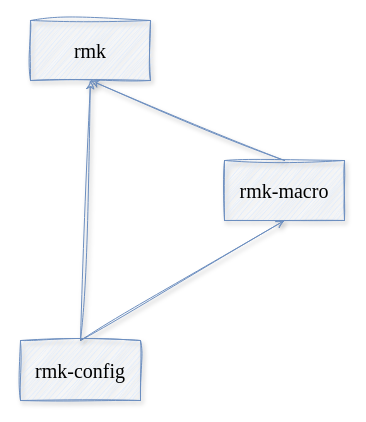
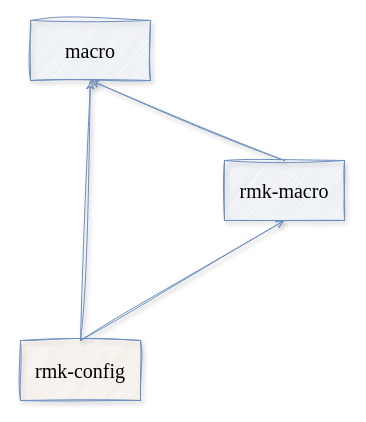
node "rmk": label "rmk" -> "macro"
node "rmk-config": fillcolor #dae8fc -> #ffe6cc
